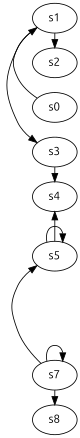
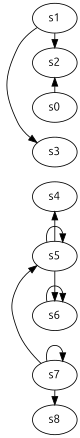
edge "s0" -> "s1": now "s0" -> "s2"
edge "s3" -> "s4": removed
node "s6": added
